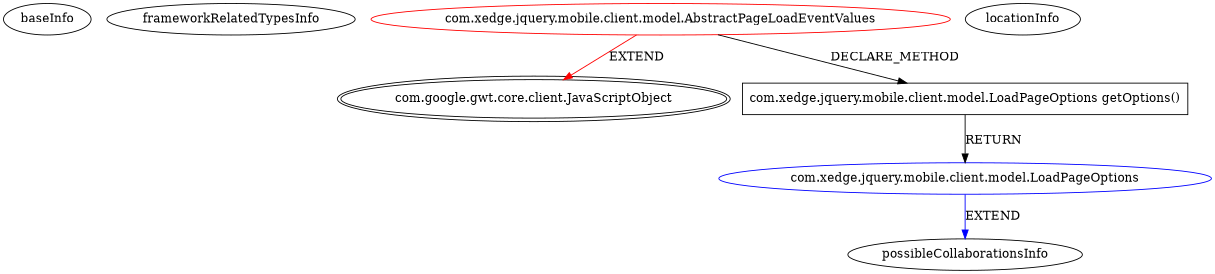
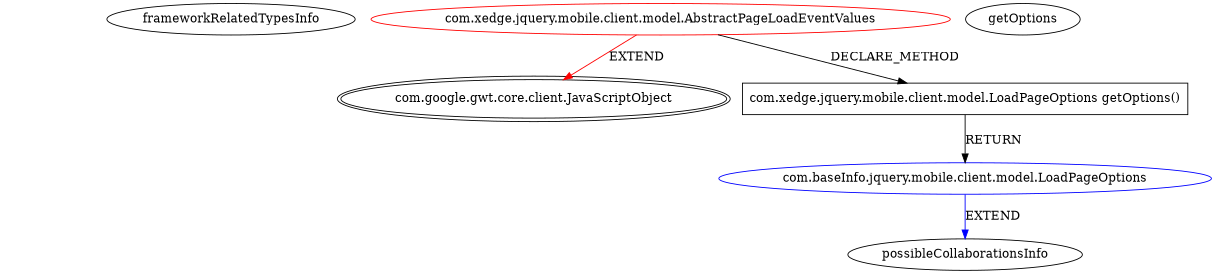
node "baseInfo": removed
node "locationInfo": label "locationInfo" -> "getOptions"
node "com.xedge.jquery.mobile.client.model.LoadPageOptions": label "com.xedge.jquery.mobile.client.model.LoadPageOptions" -> "com.baseInfo.jquery.mobile.client.model.LoadPageOptions"
